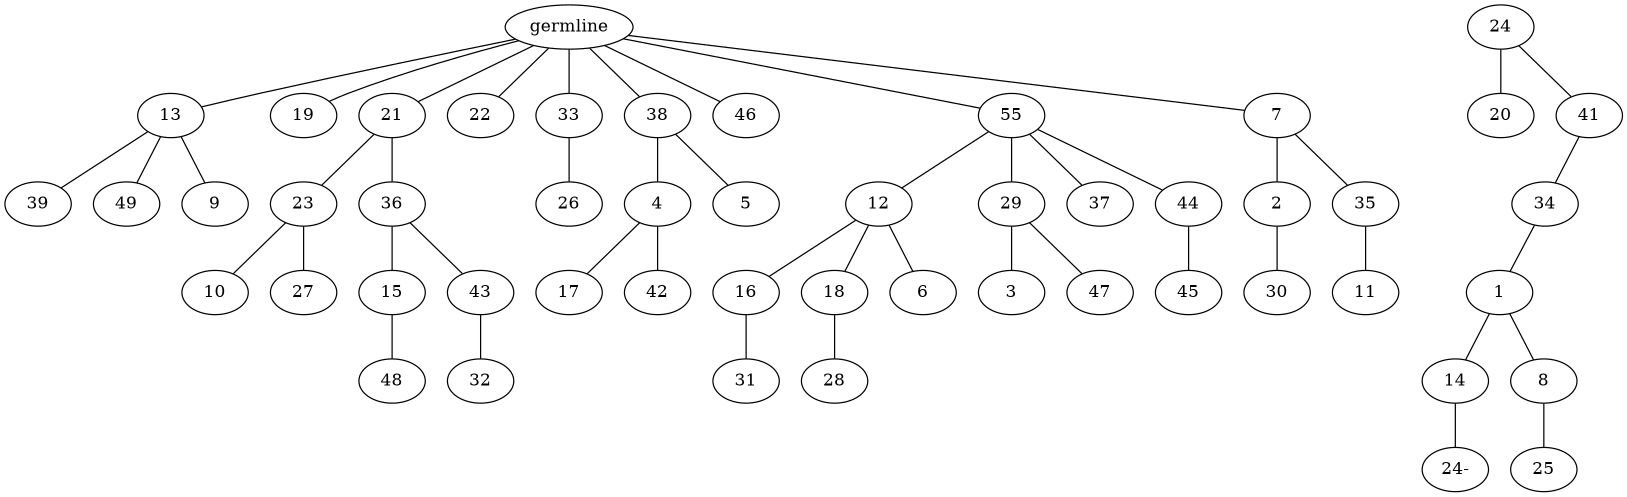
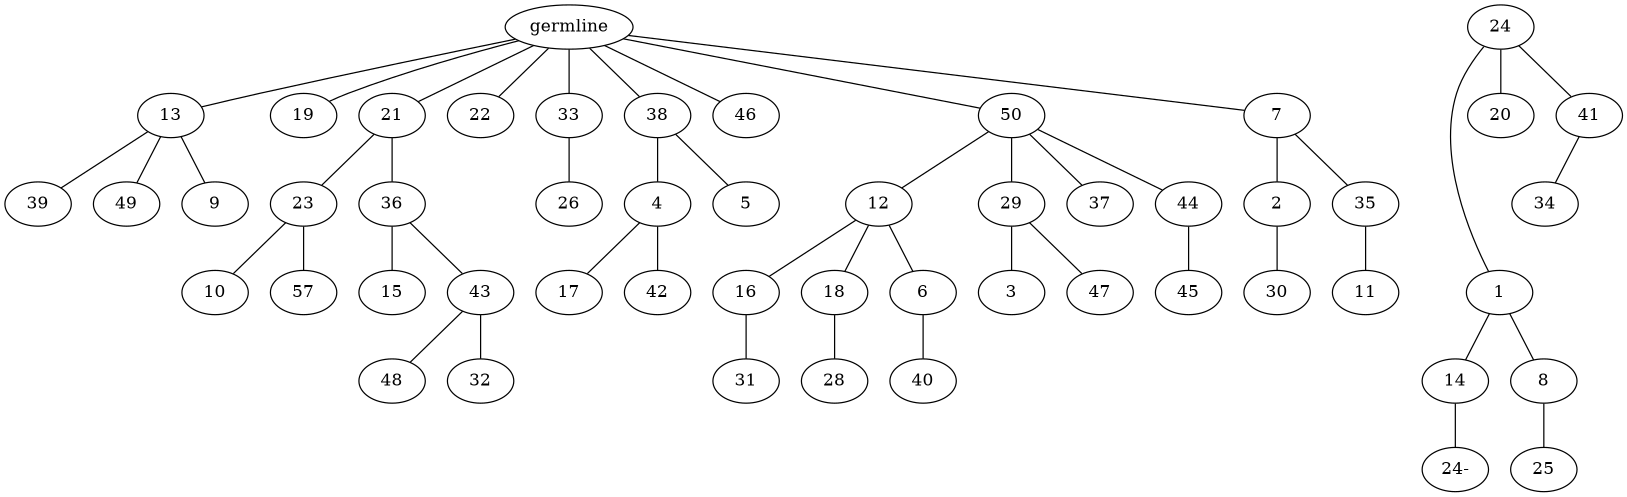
node "55": label "55" -> "50"
edge "34" -- "1": now "24" -- "1"
node "27": label "27" -> "57"
edge "15" -- "48": now "43" -- "48"
node "40": added
